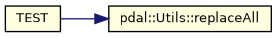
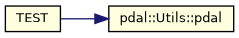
node "pdal::Utils::replaceAll": label "pdal::Utils::replaceAll" -> "pdal::Utils::pdal"
